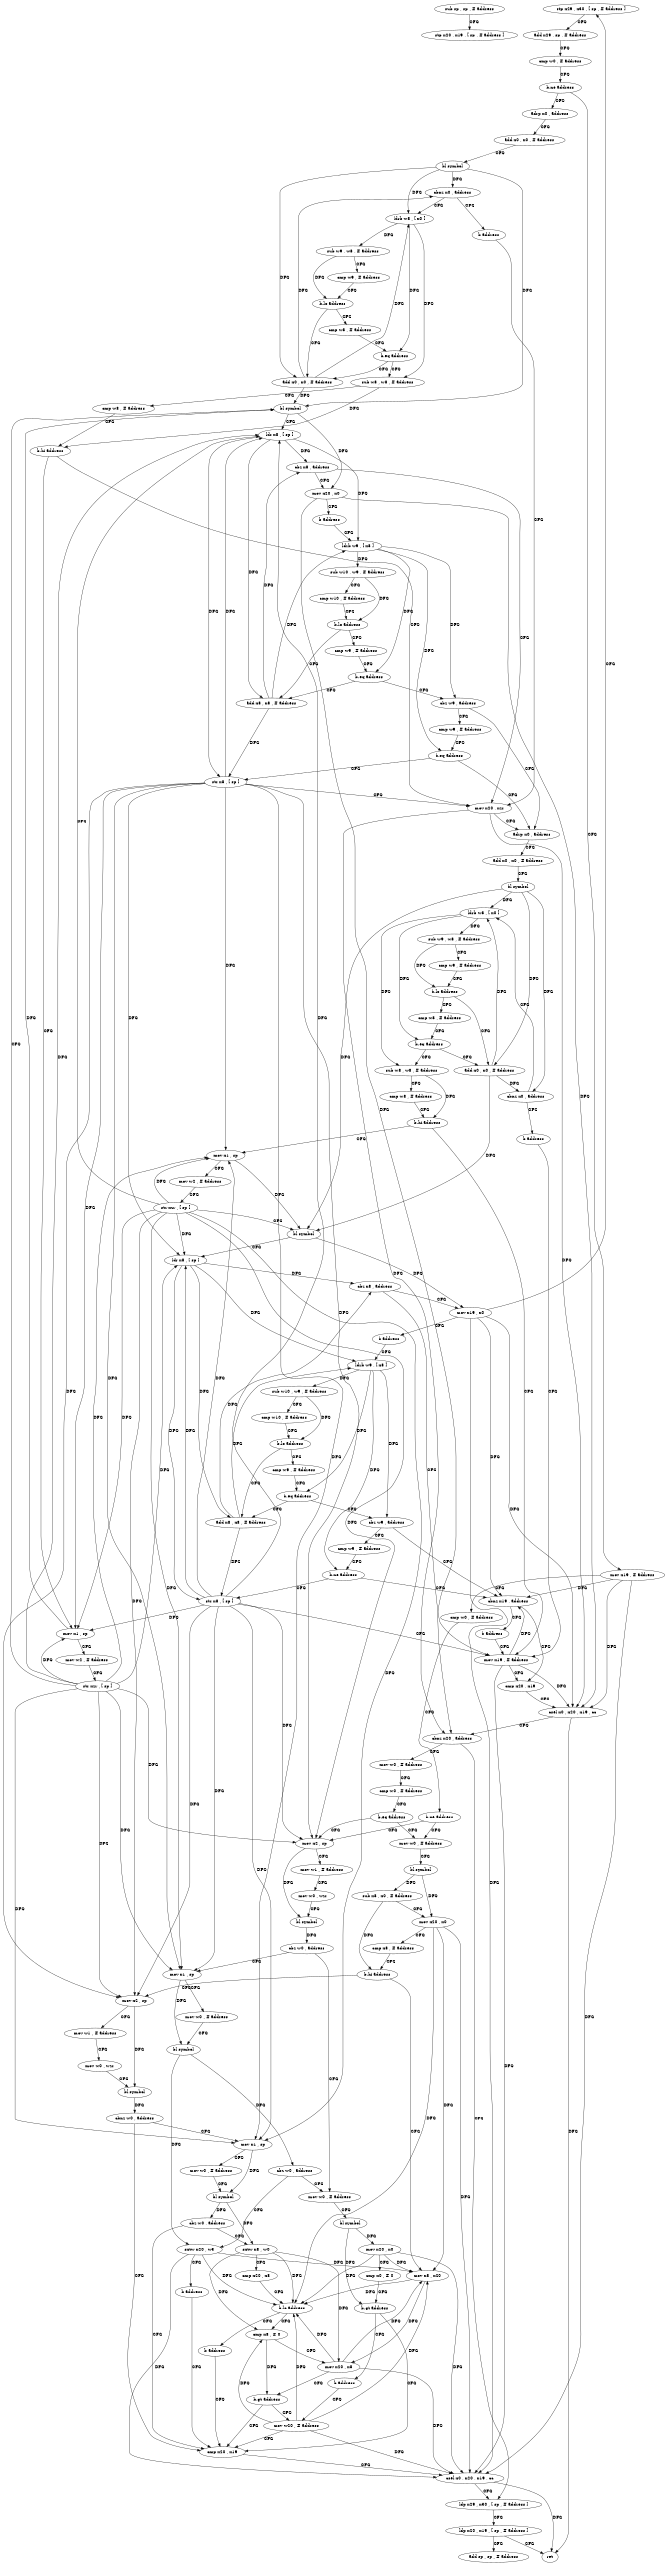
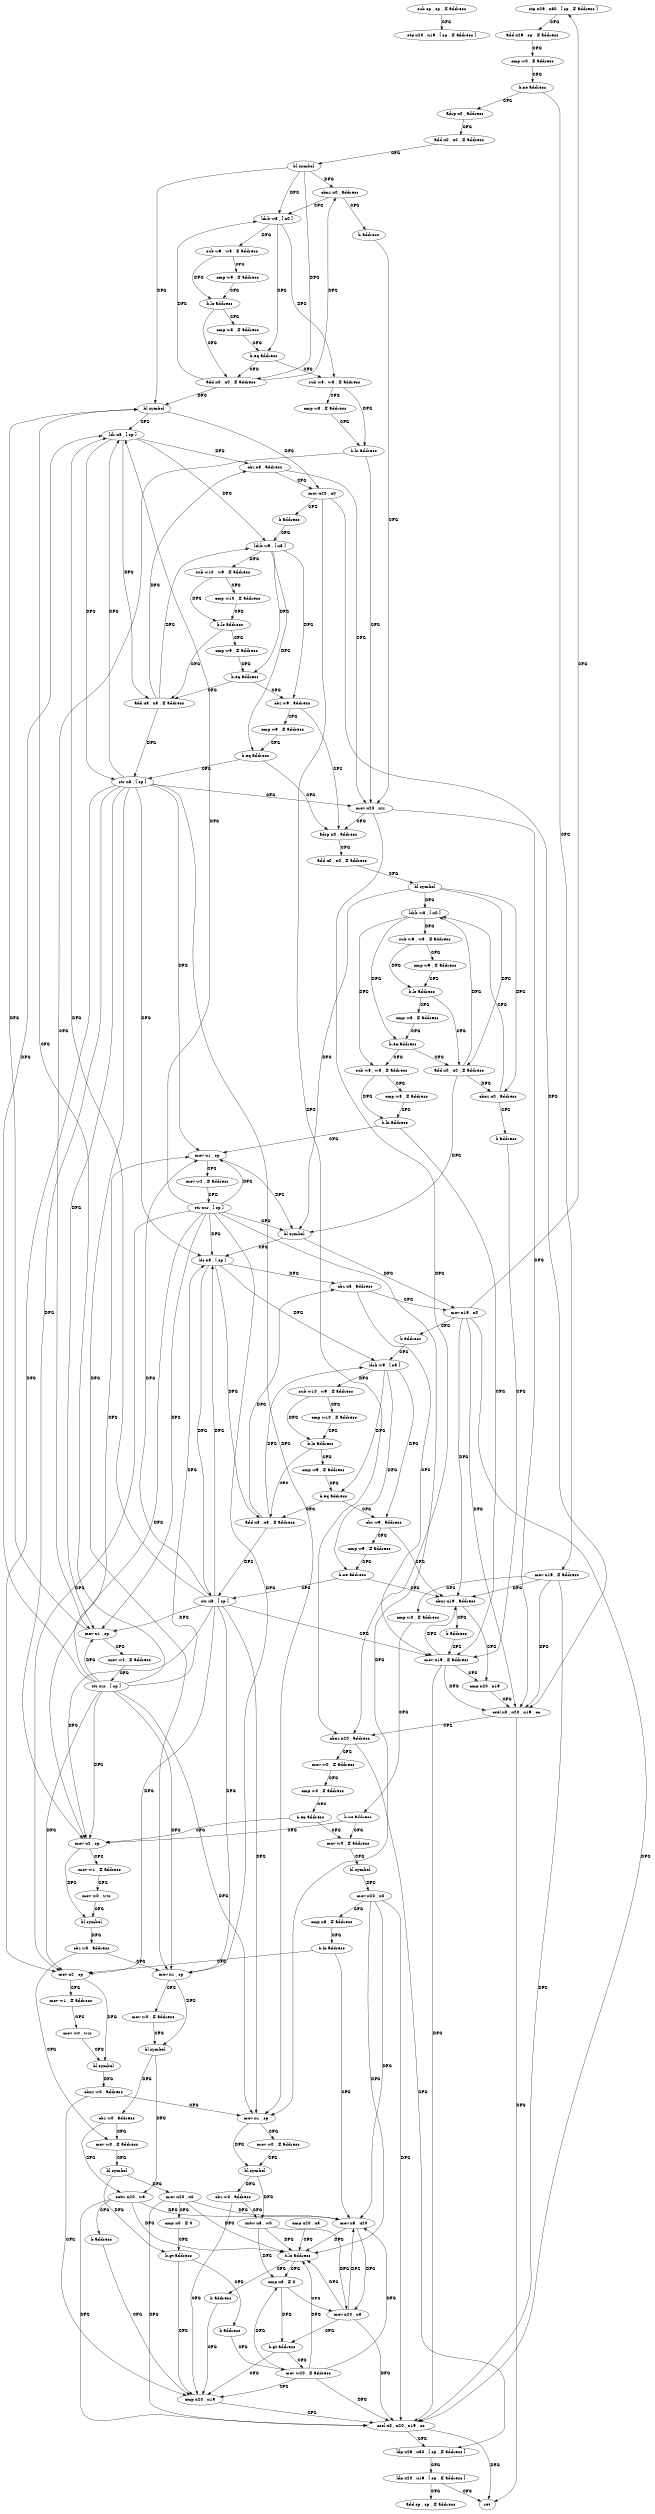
node "sub x8 , x0 , # address": removed
edge "sxtw x8 , w0" -> "cmp x20 , x8": removed, label "CFG"
